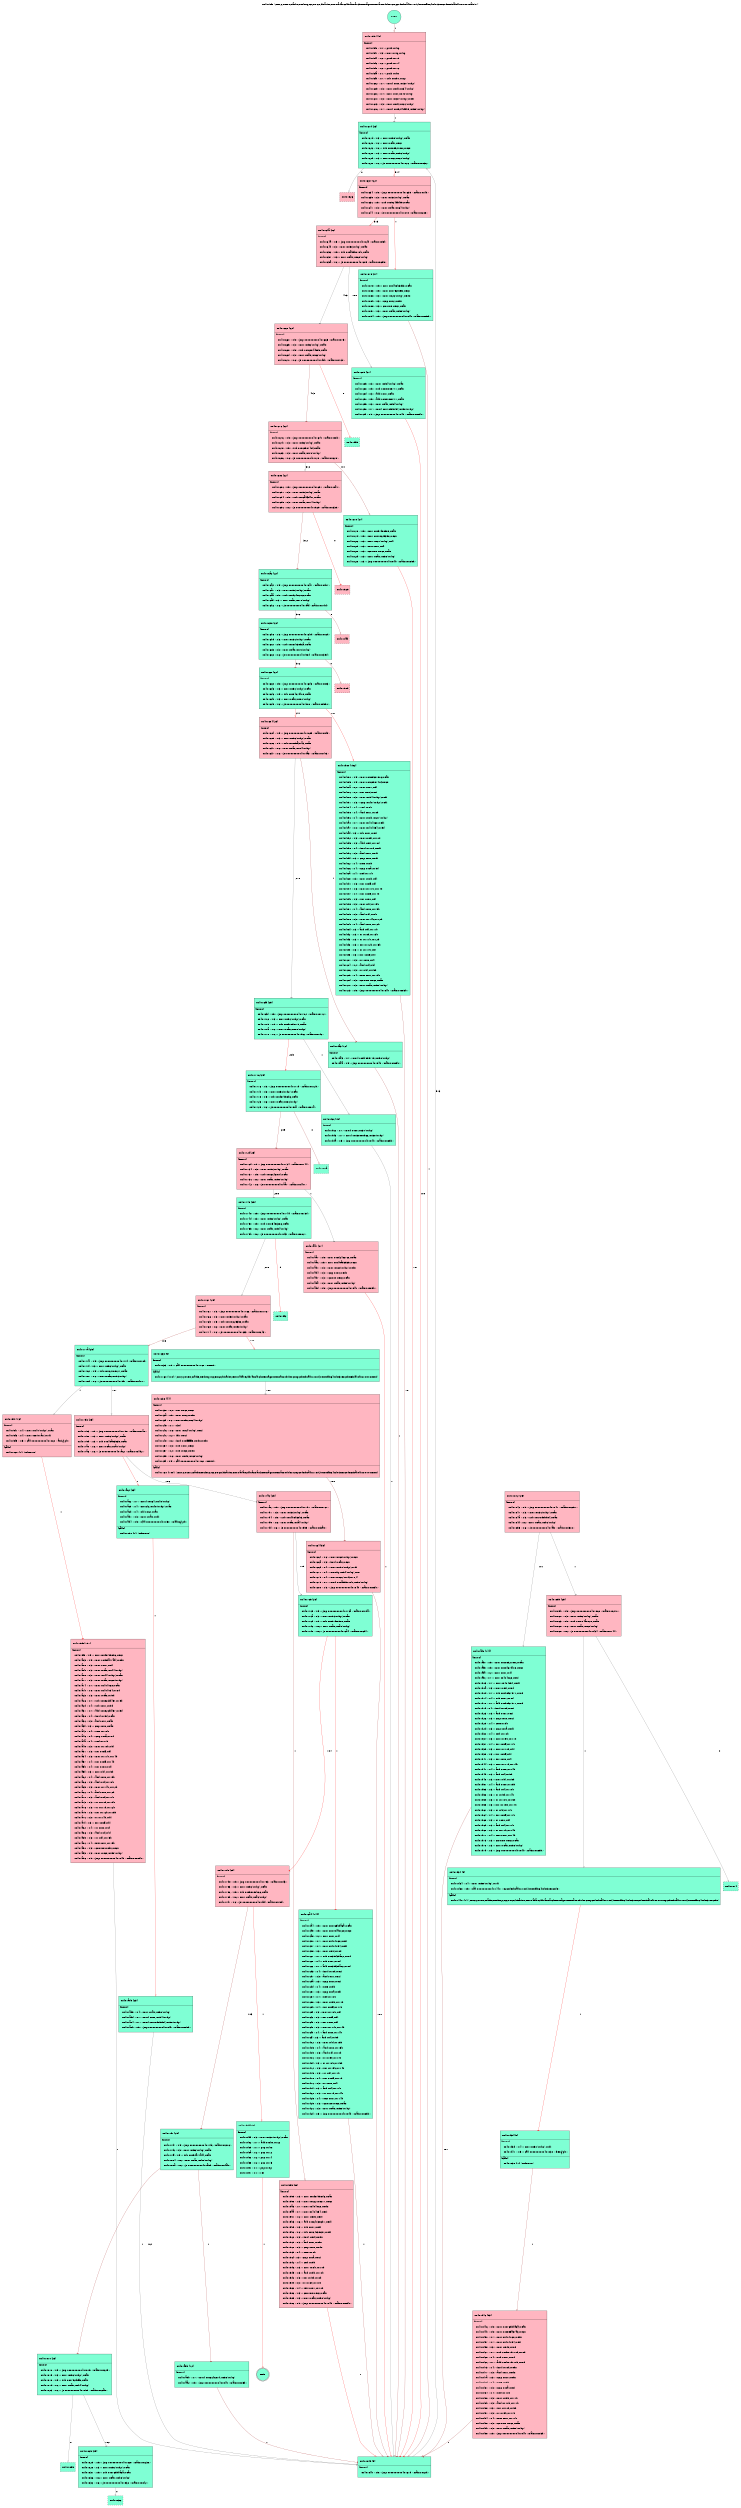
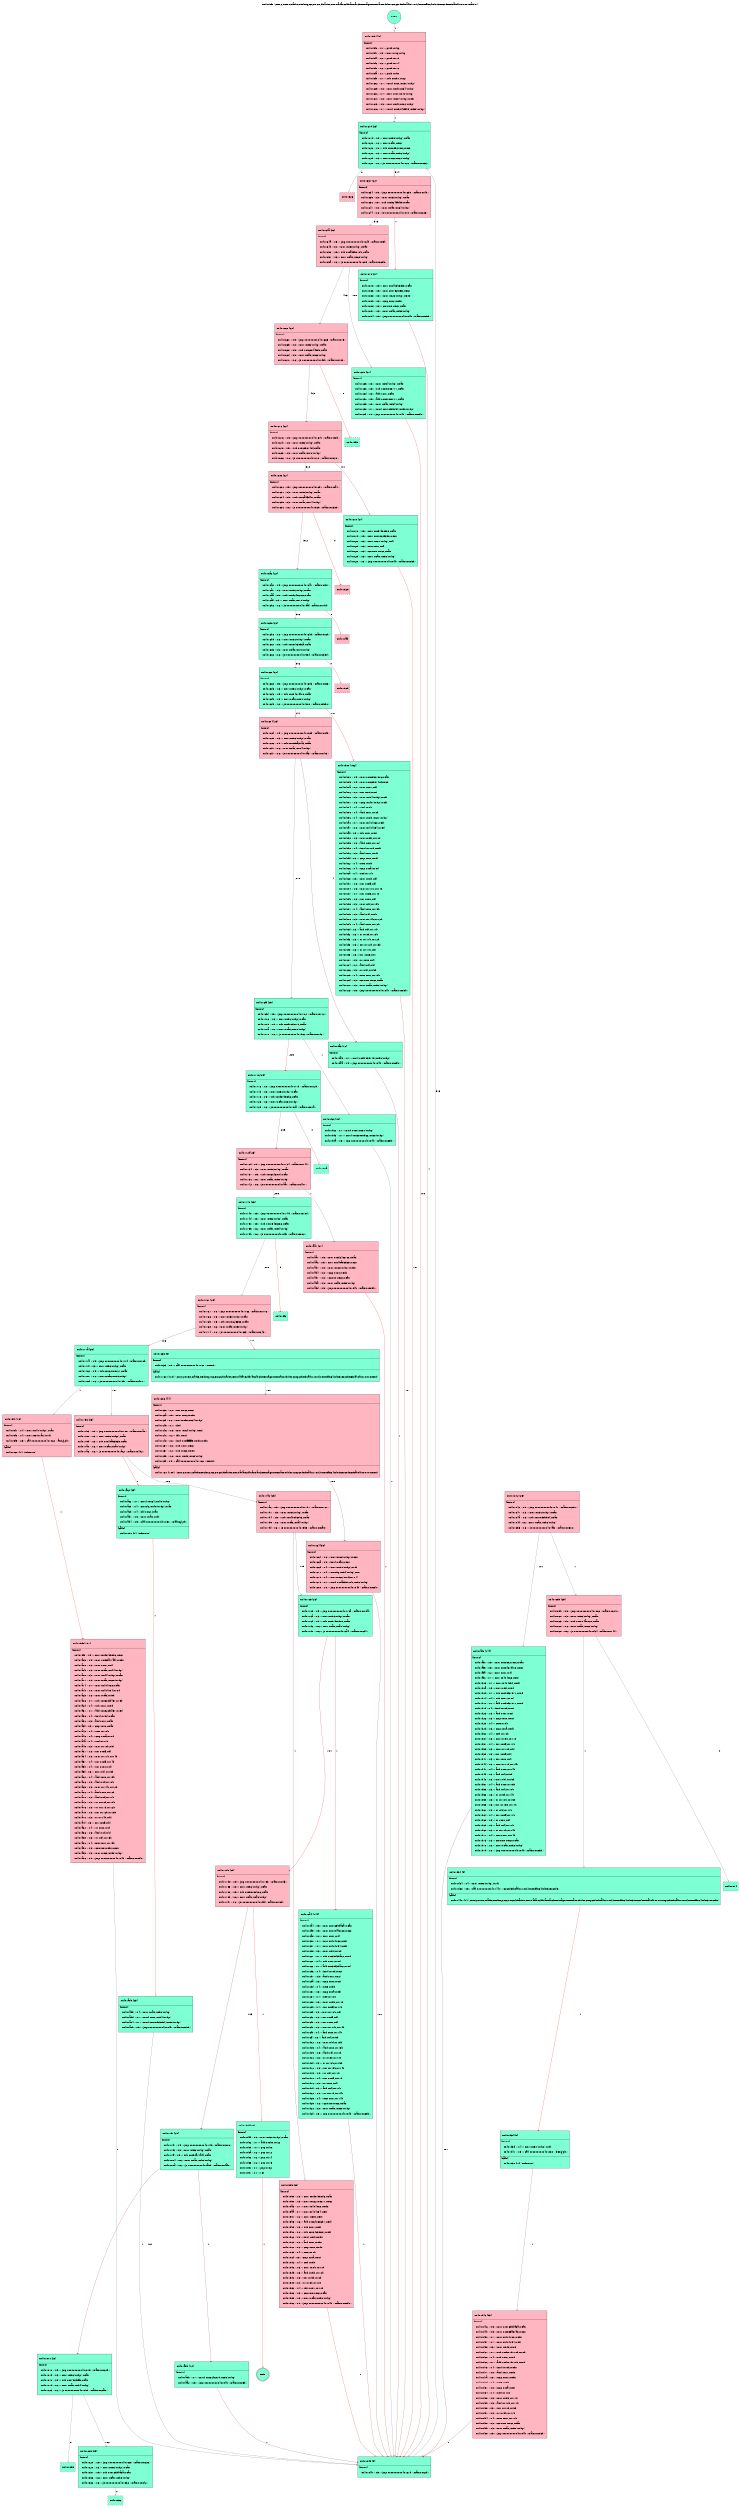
edge "0x4016fd [25]" -> "0x401716 [25]": arrowhead onormal -> tee
